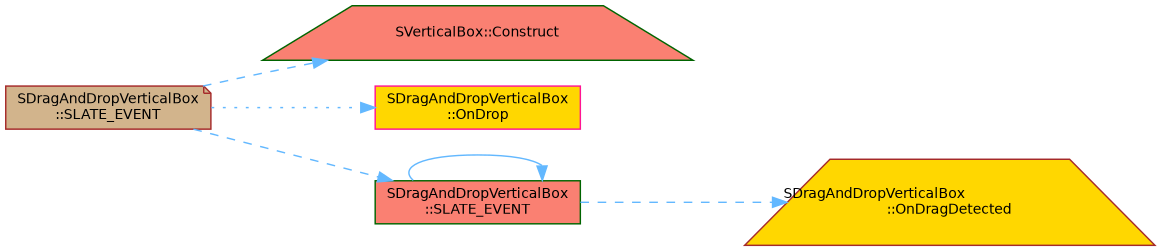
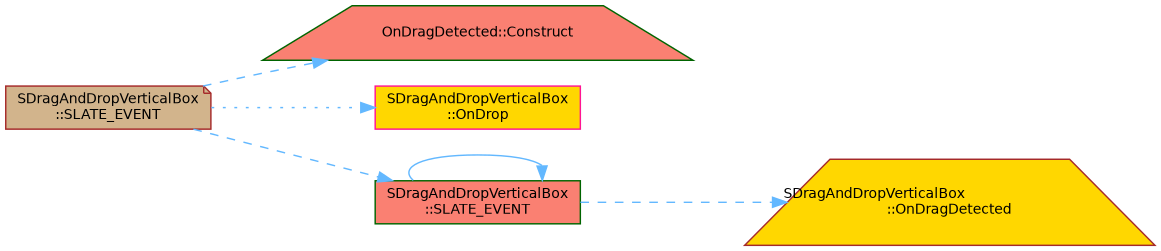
node "SVerticalBox::Construct": label "SVerticalBox::Construct" -> "OnDragDetected::Construct"
